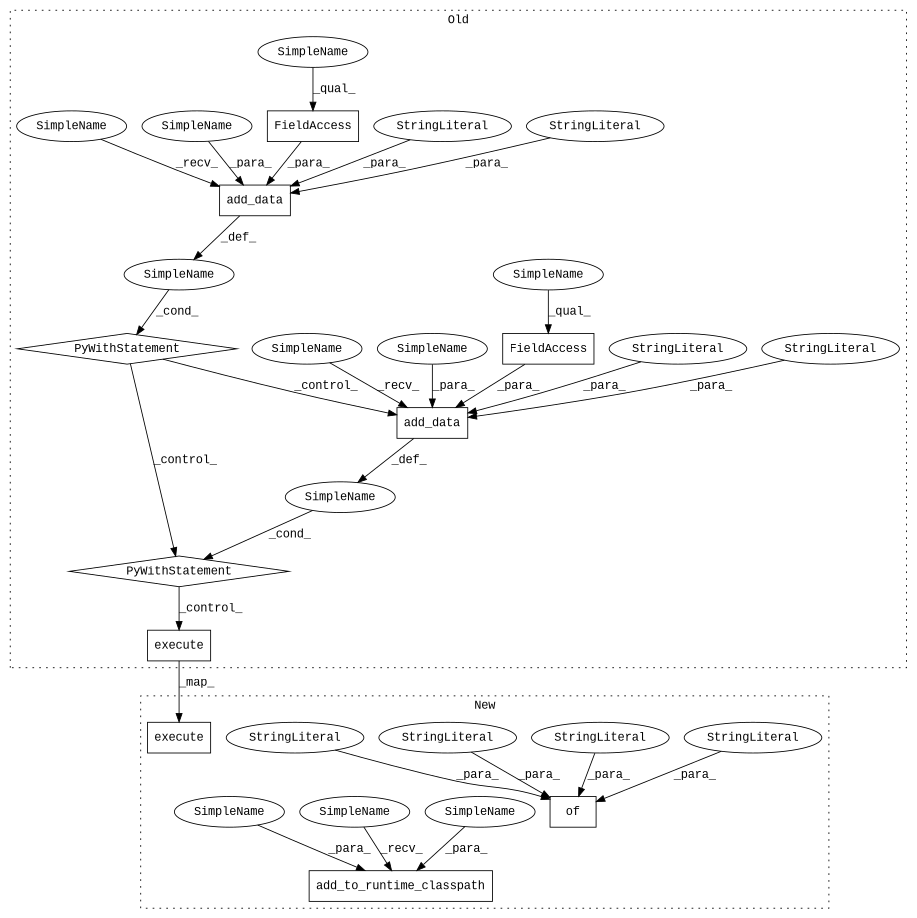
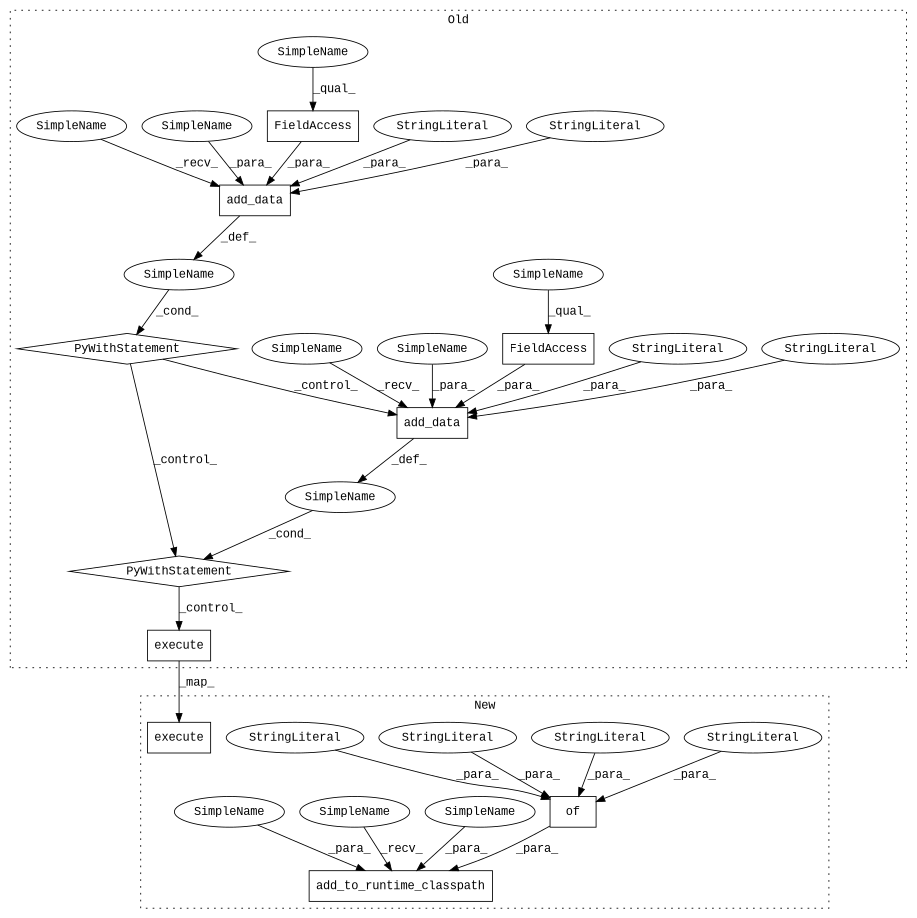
edge "of" -> "add_to_runtime_classpath": added, label "_para_"
